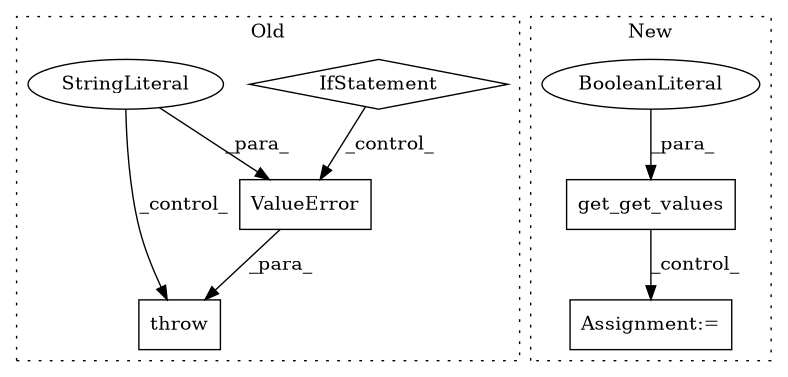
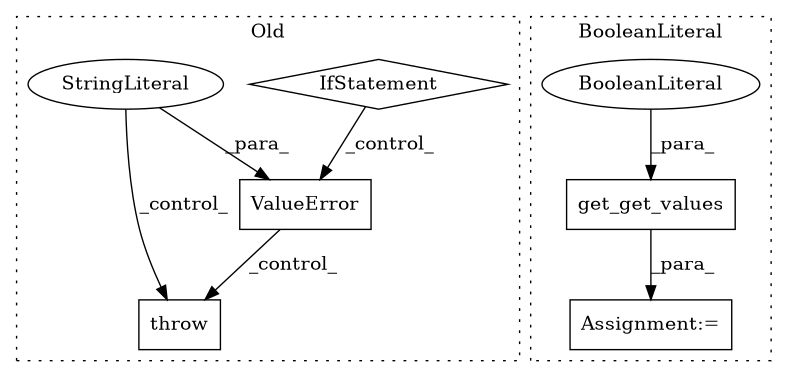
cluster "New": label "New" -> "BooleanLiteral"
edge "ValueError" -> "throw": label "_para_" -> "_control_"
edge "get_get_values" -> "Assignment:=": label "_control_" -> "_para_"
